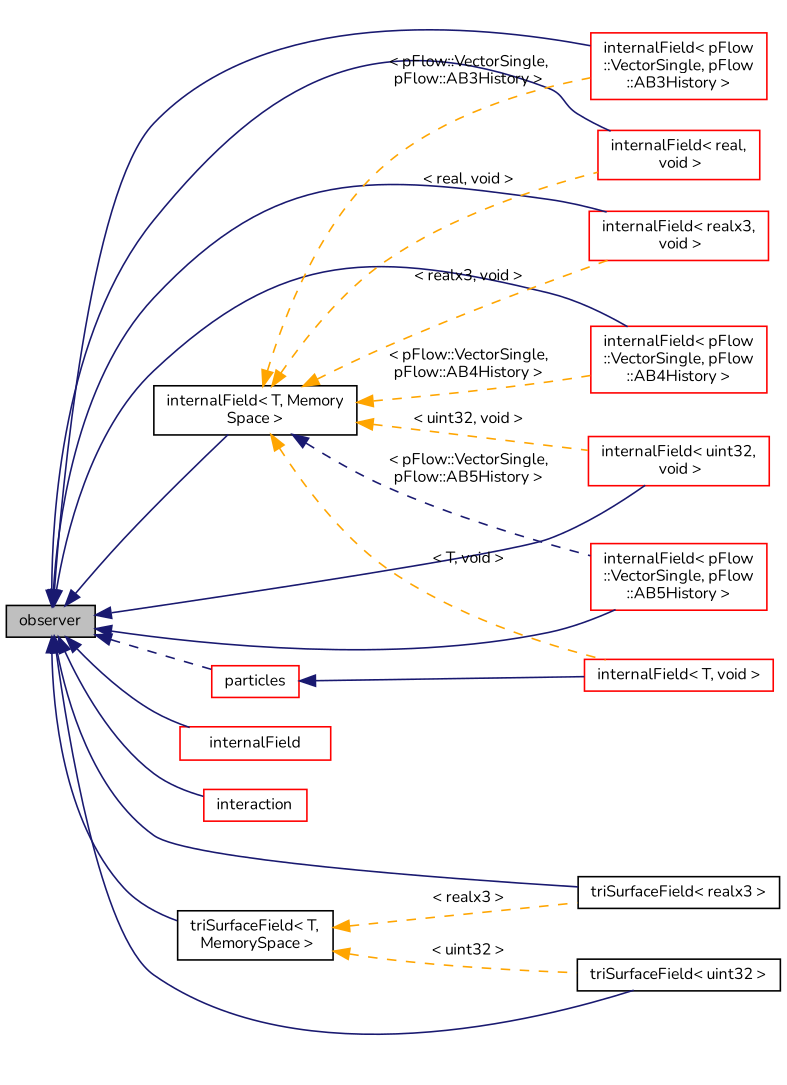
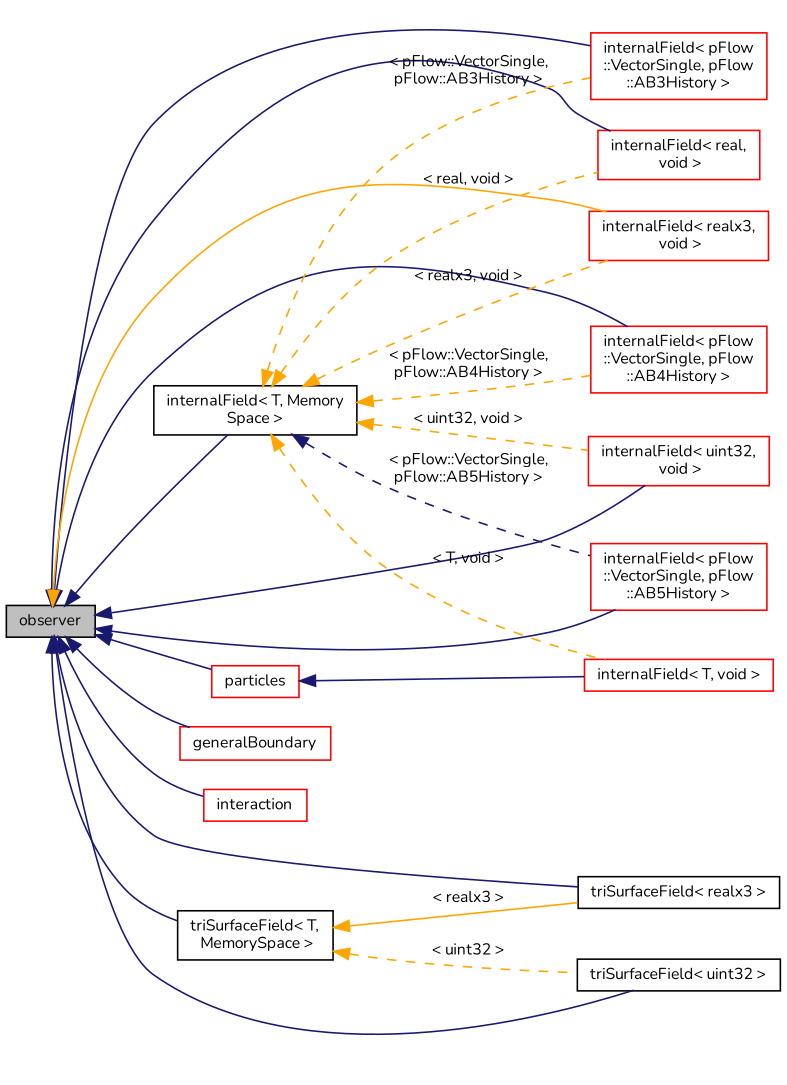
edge "internalField< realx3, void >" -> "observer": color midnightblue -> orange
edge "particles" -> "observer": style dashed -> solid
node "internalField": label "internalField" -> "generalBoundary"
edge "triSurfaceField< realx3 >" -> "triSurfaceField< T, MemorySpace >": style dashed -> solid
